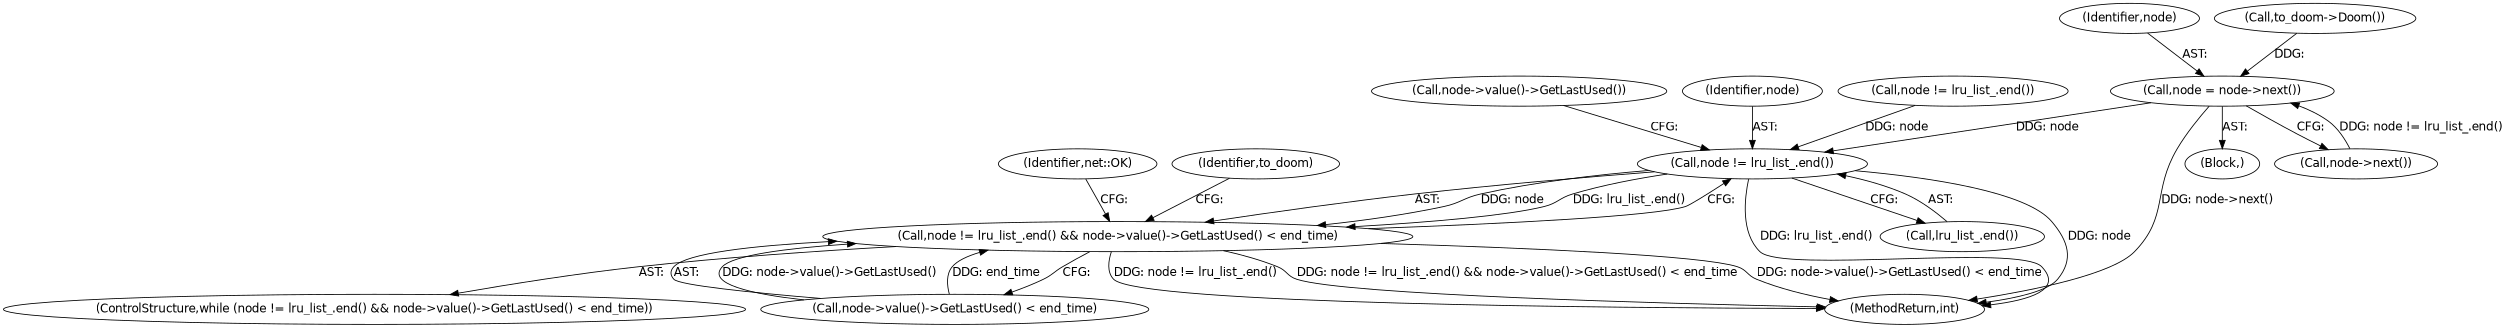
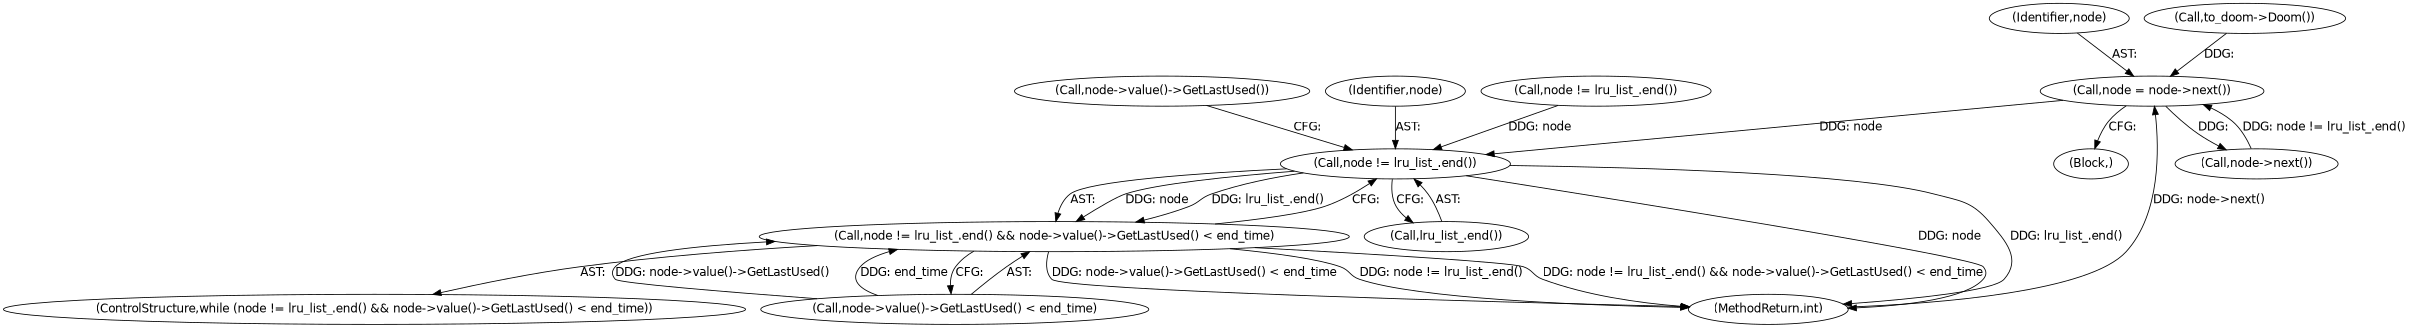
edge "(Call,node = node->next())" -> "(Block,)": label "AST: " -> "CFG: "
edge "(Call,node = node->next())" -> "(Call,node->next())": label "CFG: " -> "DDG: "
node "(Identifier,net::OK)": removed
node "(Identifier,to_doom)": removed
edge "(Call,node = node->next())" -> "(MethodReturn,int)": reversed
